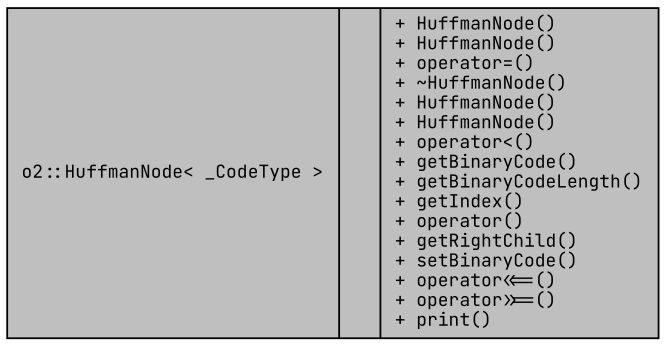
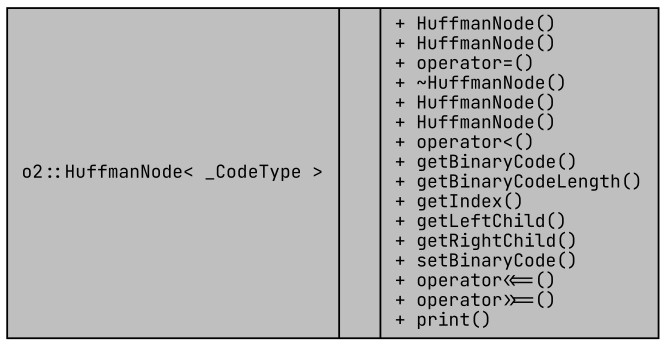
node "o2::HuffmanNode< _CodeType >": text "+ operator()" -> "+ getLeftChild()"
